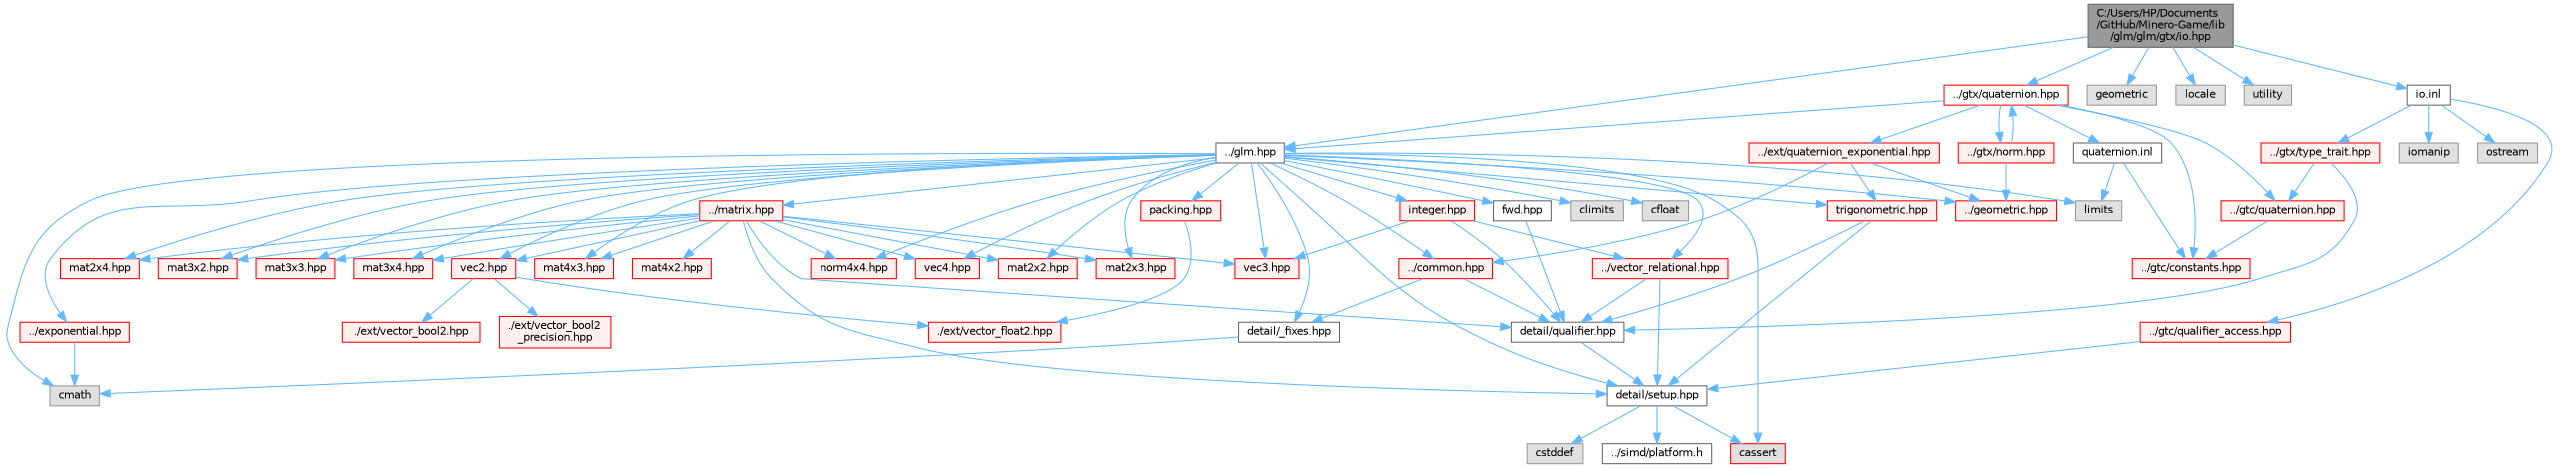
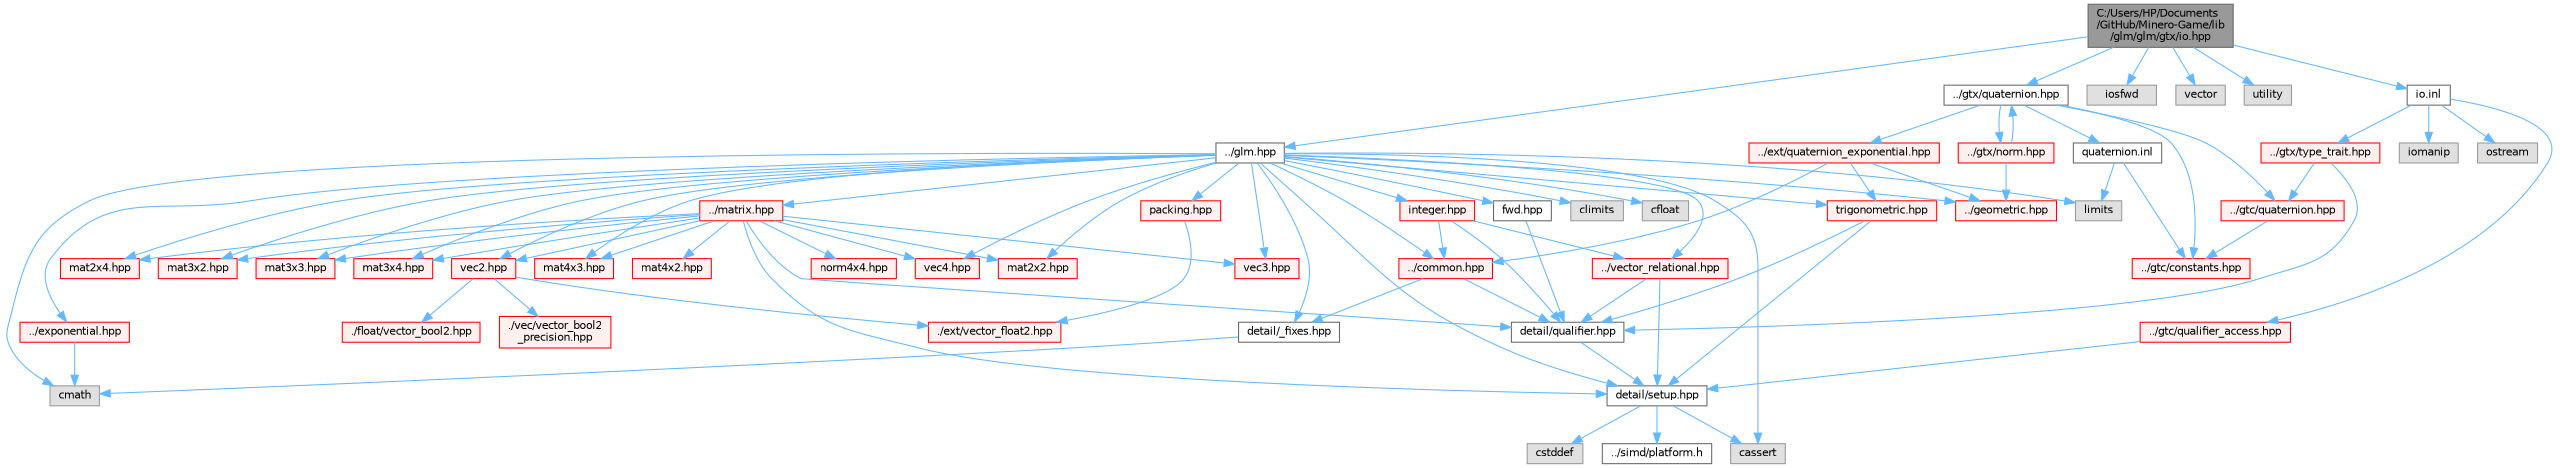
node "../gtx/quaternion.hpp": color red -> grey40
node "geometric": label "geometric" -> "iosfwd"
node "locale": label "locale" -> "vector"
edge "../gtx/quaternion.hpp" -> "../glm.hpp": removed
edge "../glm.hpp" -> "norm4x4.hpp": removed
edge "integer.hpp" -> "vec3.hpp": now "integer.hpp" -> "../common.hpp"
node "mat2x3.hpp": removed
node "./ext/vector_bool2.hpp": label "./ext/vector_bool2.hpp" -> "./float/vector_bool2.hpp"
node "./ext/vector_bool2 _precision.hpp": label "./ext/vector_bool2 _precision.hpp" -> "./vec/vector_bool2 _precision.hpp"
node "cassert": color red -> grey60
